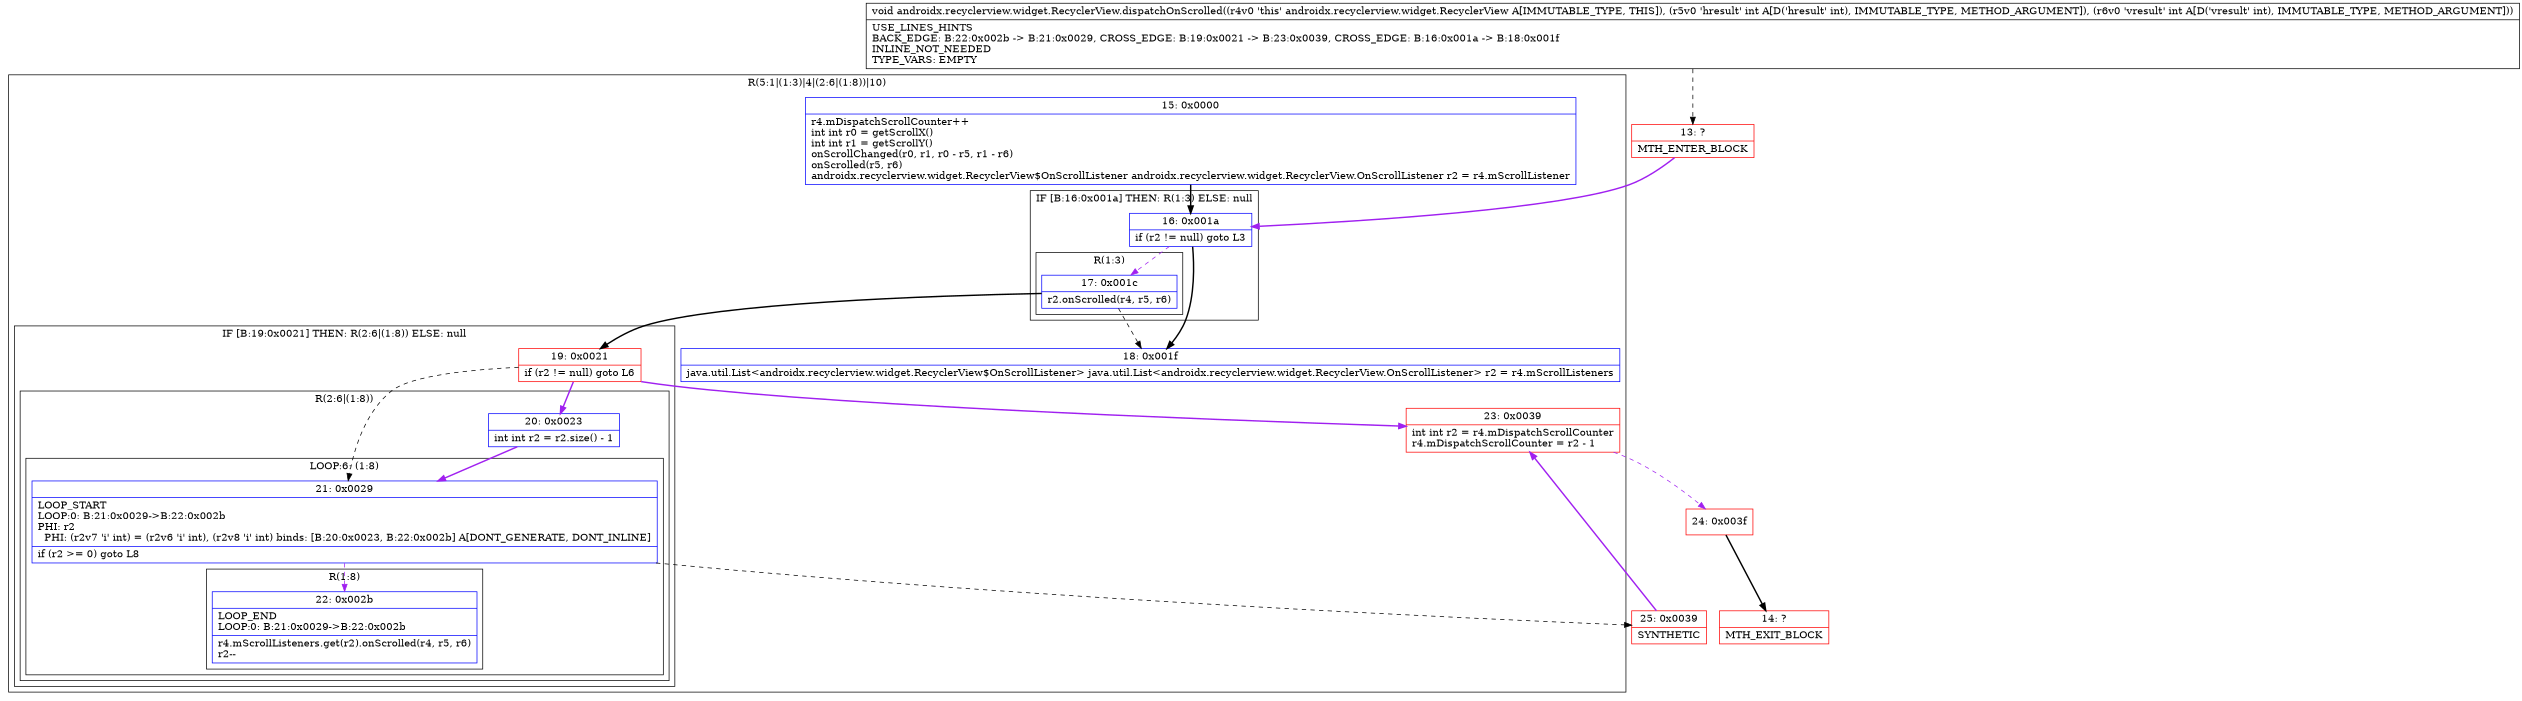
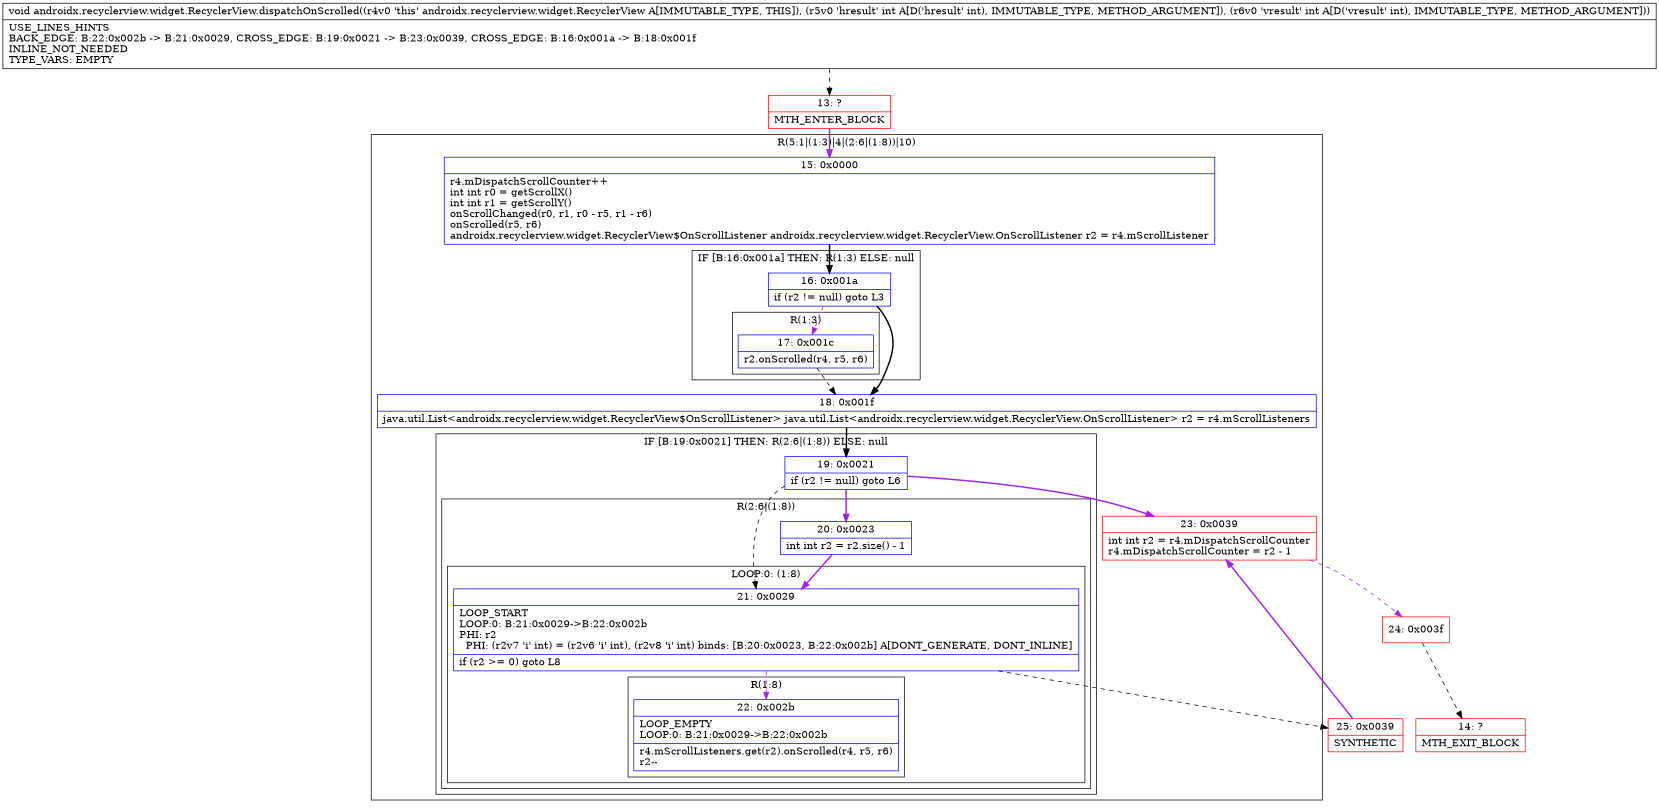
edge "13: ?" -> "16: 0x001a": now "13: ?" -> "15: 0x0000"
edge "17: 0x001c" -> "19: 0x0021": now "18: 0x001f" -> "19: 0x0021"
node "19: 0x0021": color red -> blue
cluster "LOOP:6: (1:8)": label "LOOP:6: (1:8)" -> "LOOP:0: (1:8)"
edge "24: 0x003f" -> "14: ?": style bold -> dashed
node "22: 0x002b": text "LOOP_END" -> "LOOP_EMPTY"
